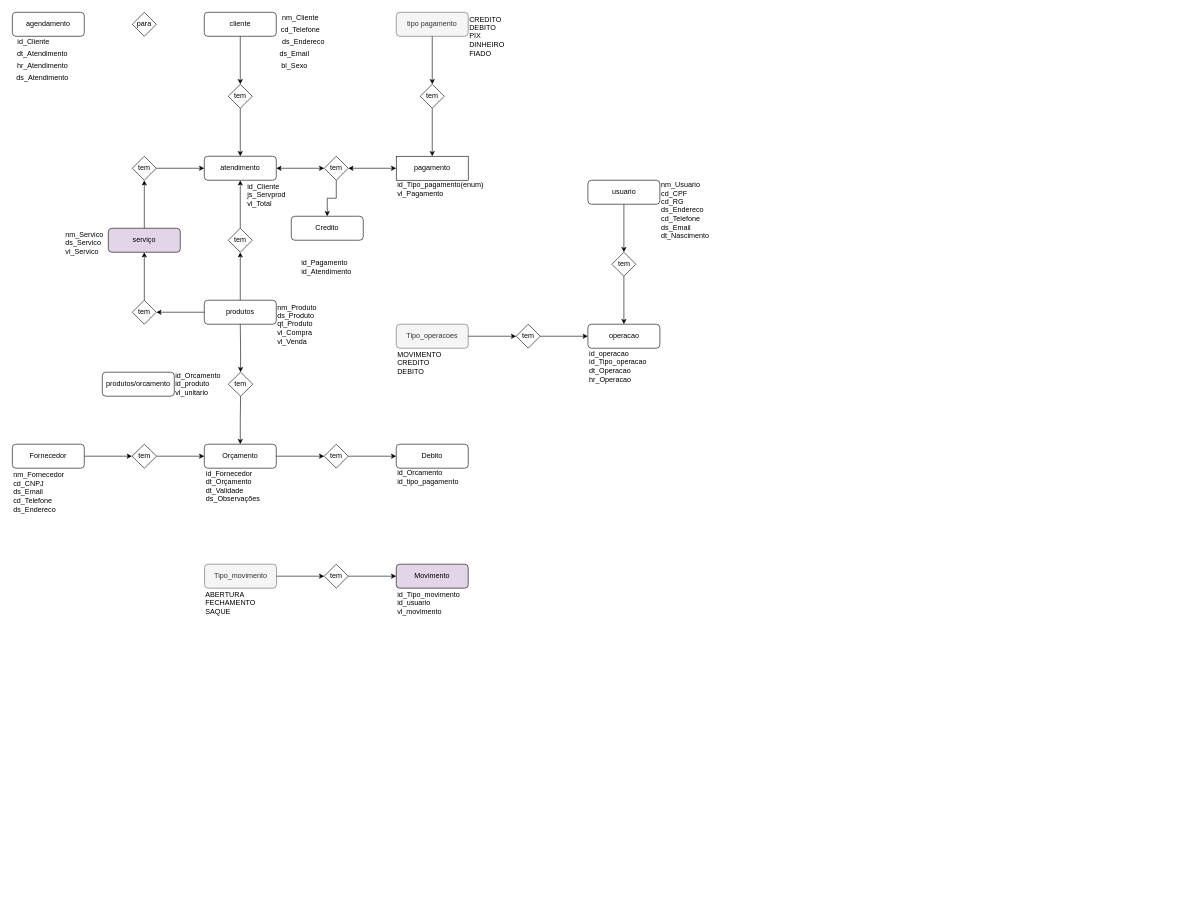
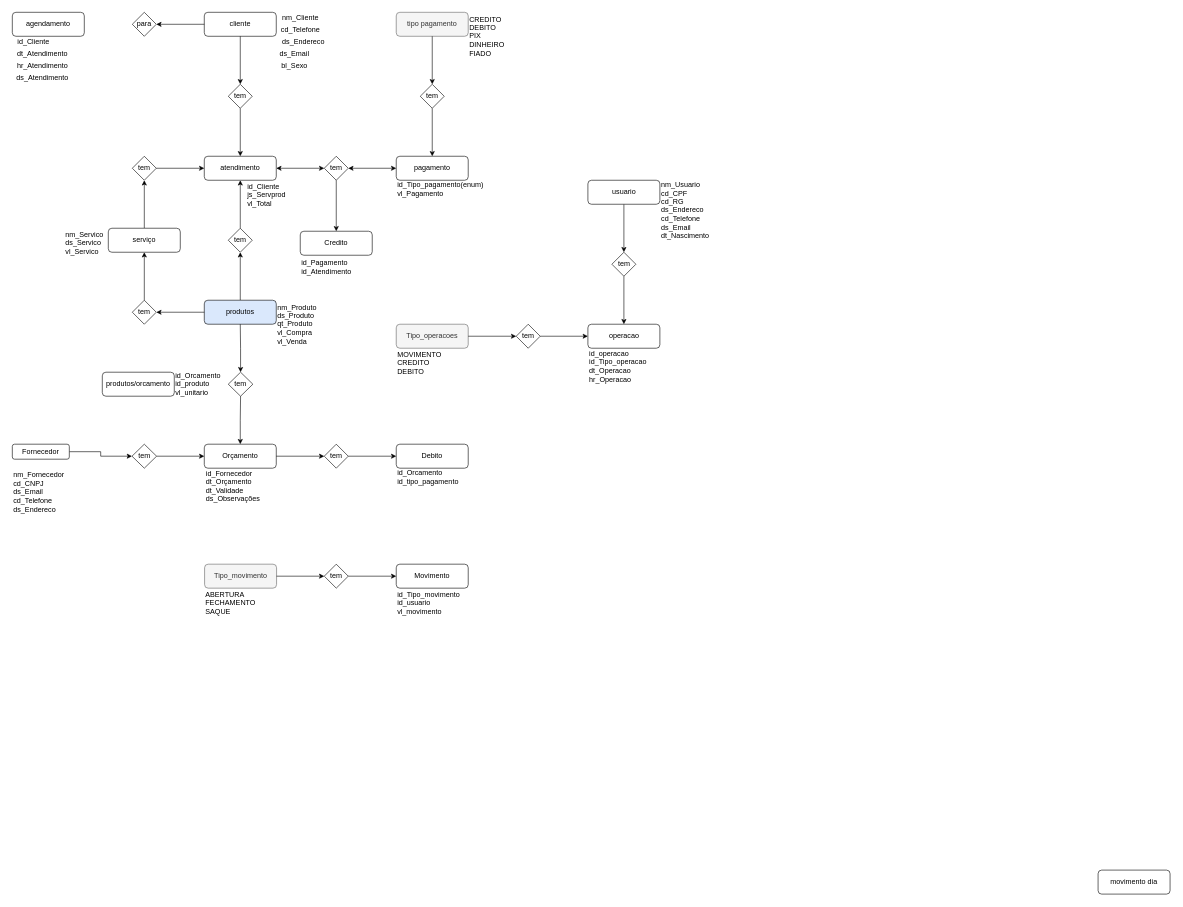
edge "cliente" -> "para": added
node "pagamento": shape rectangle -> rounded rectangle
node "Credito": moved (327, 228) -> (336, 243)
node "serviço": fillcolor #e1d5e7 -> #ffffff
node "produtos": fillcolor #ffffff -> #dae8fc
node "Fornecedor": size 72x24 -> 57x15
node "Movimento": fillcolor #e1d5e7 -> #ffffff
node "movimento dia": added
